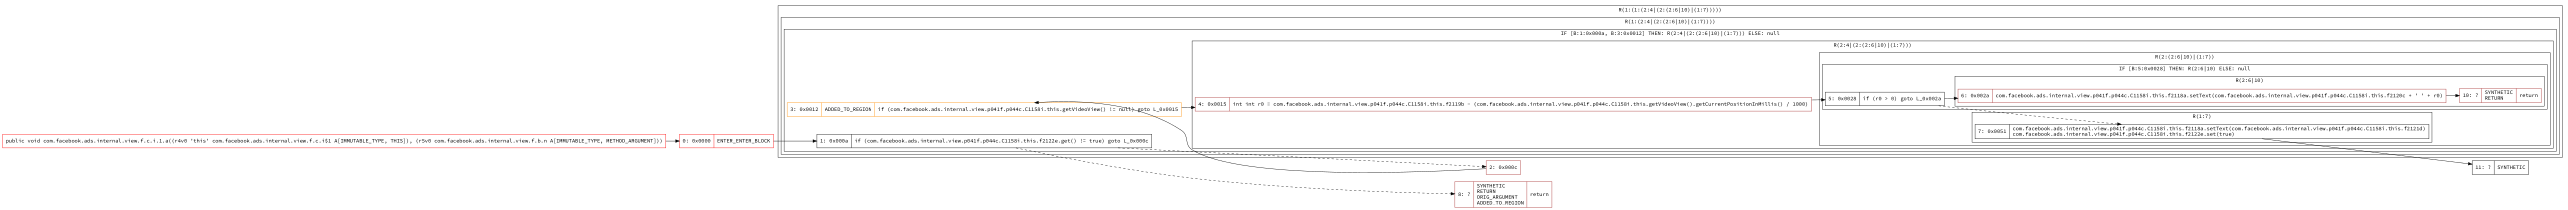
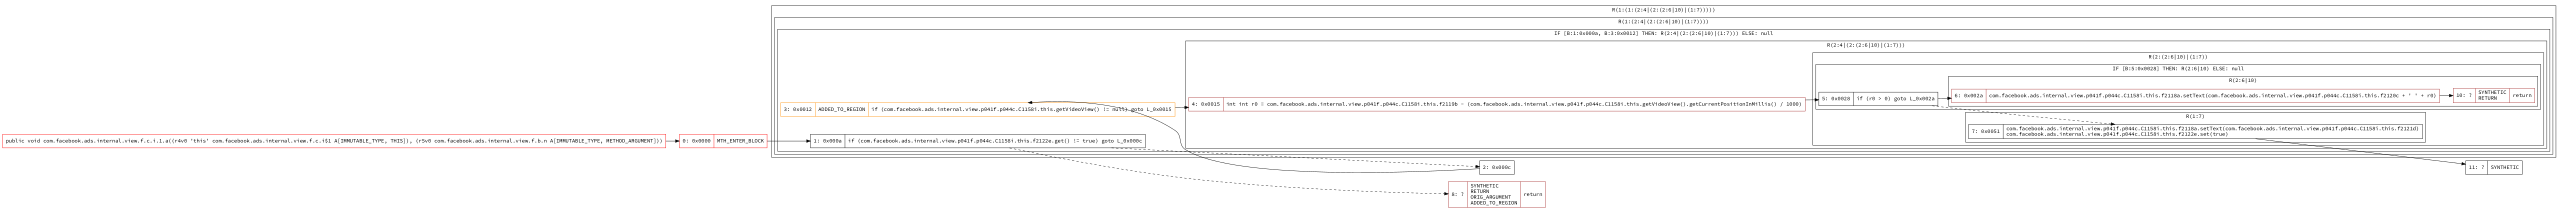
node "0: 0x0000": text "ENTER_ENTER_BLOCK" -> "MTH_ENTER_BLOCK"
node "2: 0x000c": color brown -> black
